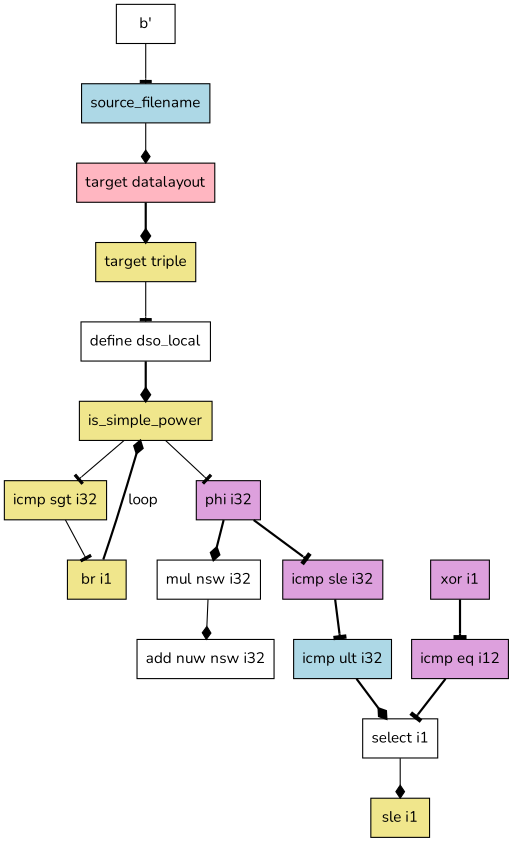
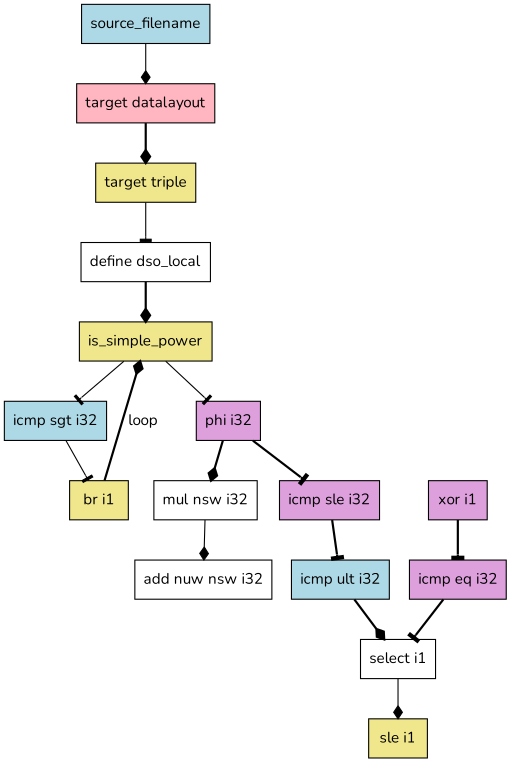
node "b'": removed
node "icmp sgt i32": fillcolor khaki -> lightblue
node "icmp eq i12": label "icmp eq i12" -> "icmp eq i32"
